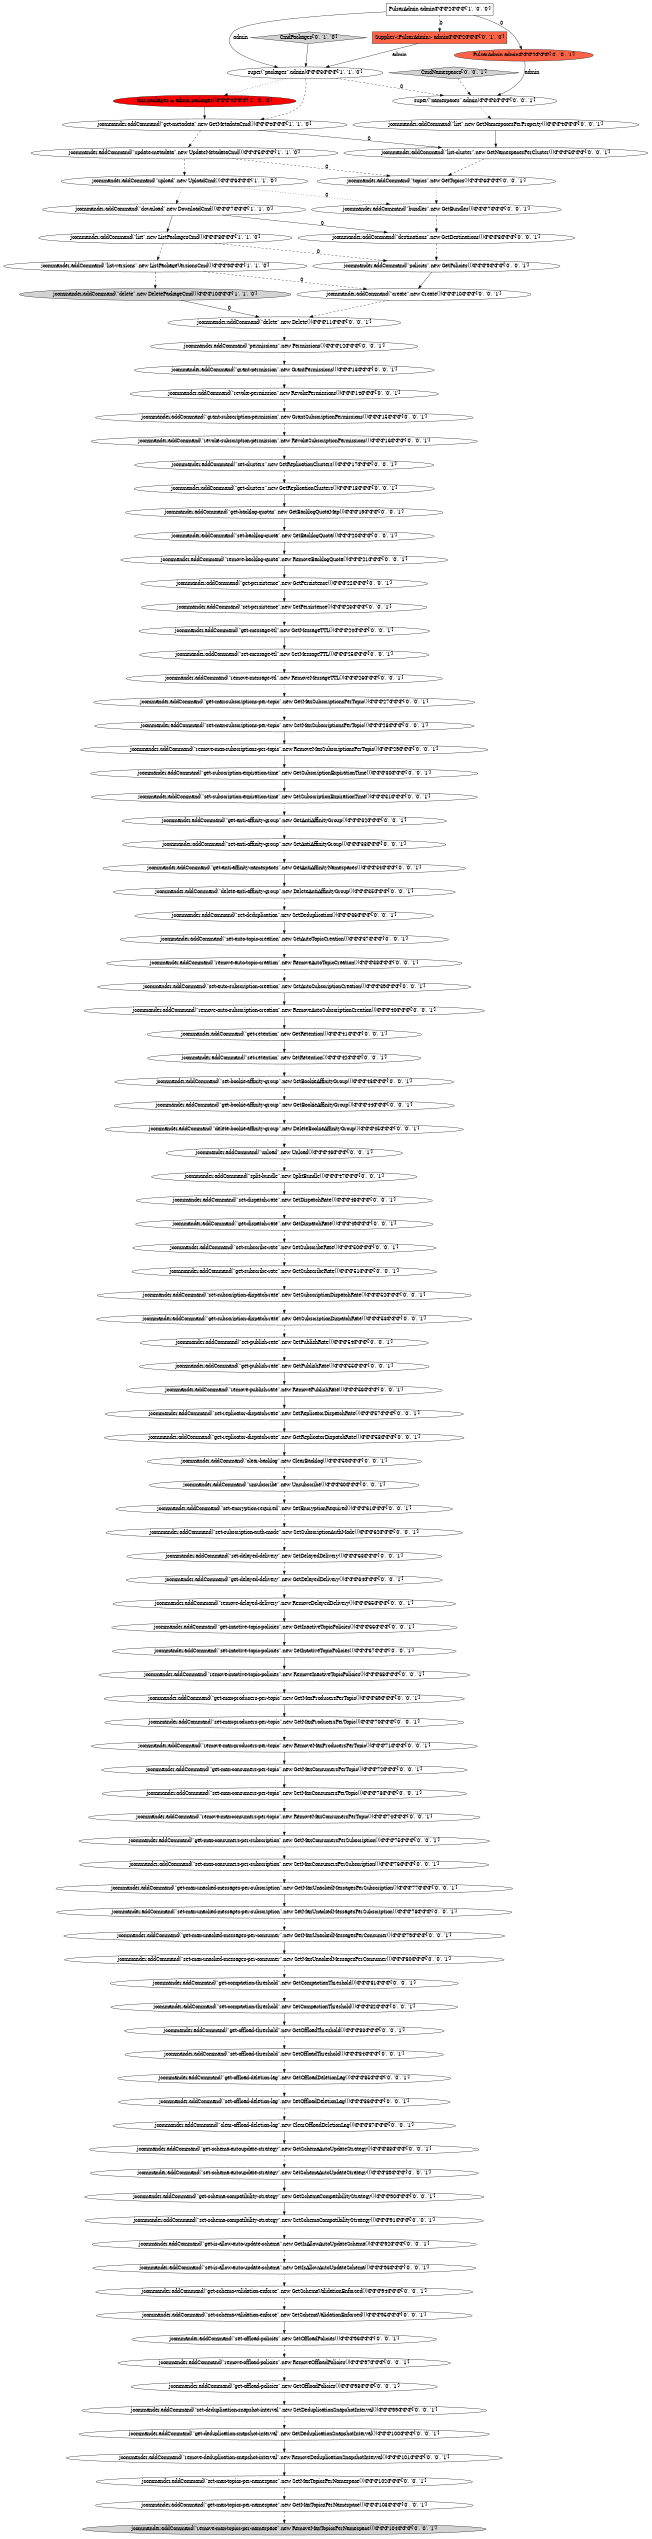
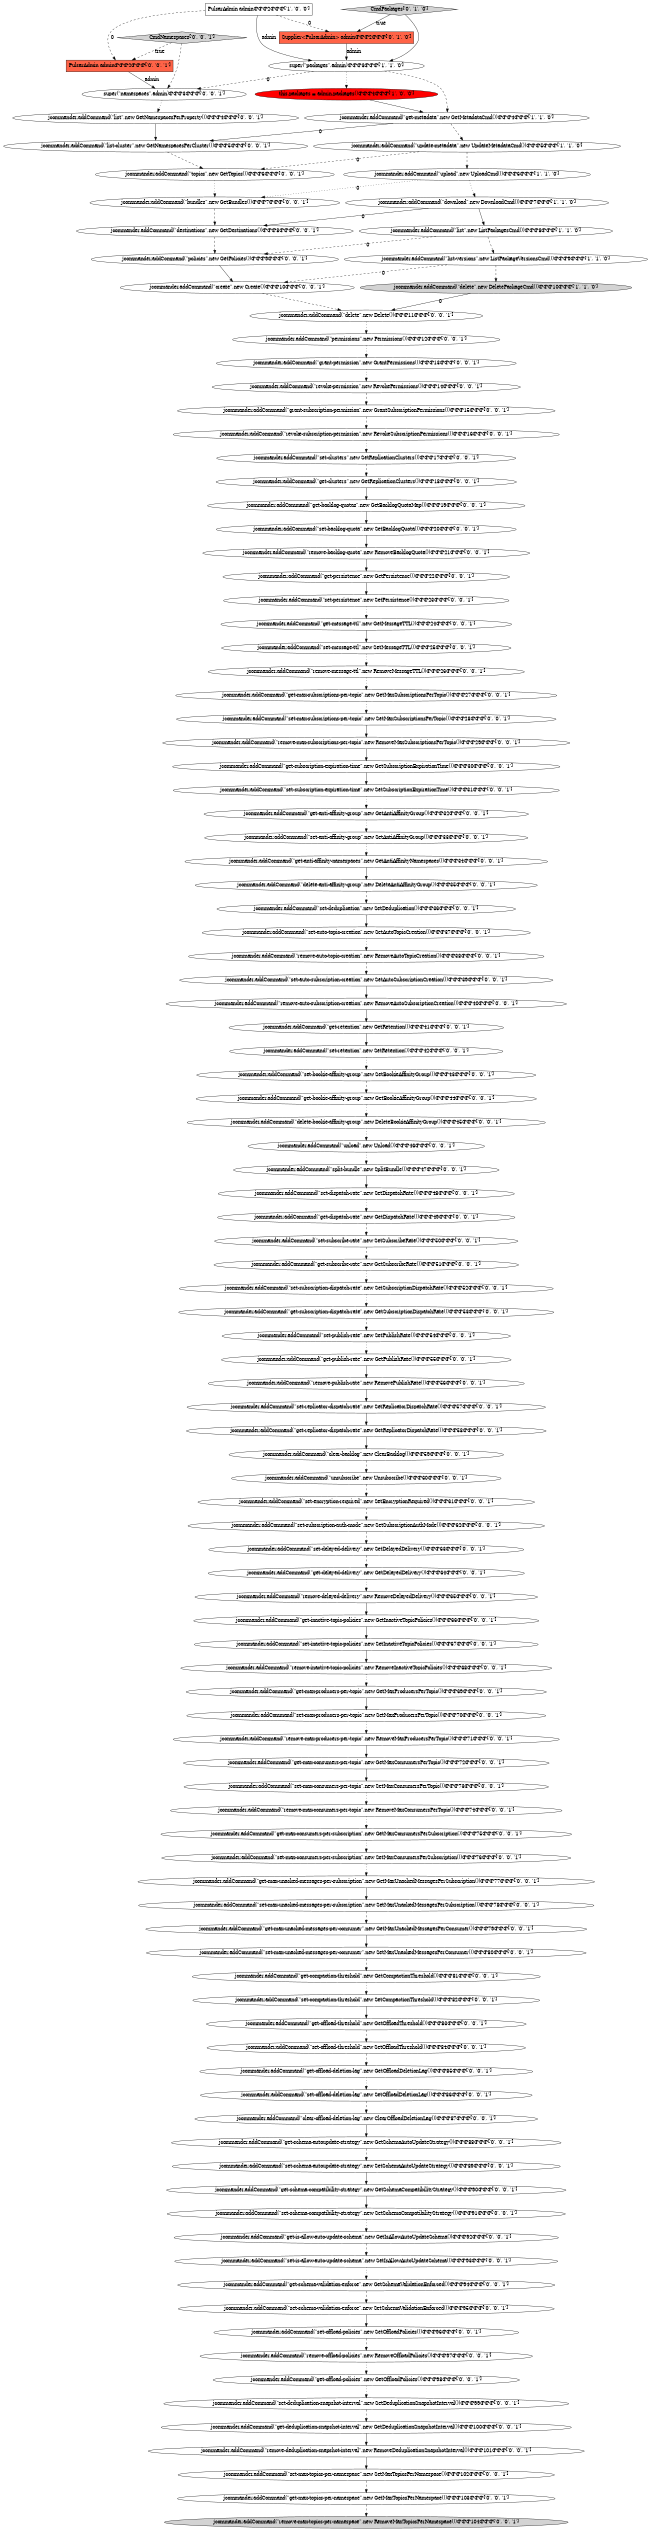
edge "CmdPackages['0', '1', '0']" -> "Supplier<PulsarAdmin> admin@@@2@@@['0', '1', '0']": added, label "true"
edge "PulsarAdmin admin@@@2@@@['1', '0', '0']" -> "PulsarAdmin admin@@@2@@@['0', '0', '1']": style solid -> dashed
edge "CmdNamespaces['0', '0', '1']" -> "PulsarAdmin admin@@@2@@@['0', '0', '1']": added, label "true"
node "PulsarAdmin admin@@@2@@@['0', '0', '1']": shape ellipse -> box
